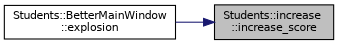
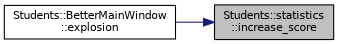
node "Students::increase ::increase_score": label "Students::increase ::increase_score" -> "Students::statistics ::increase_score"
